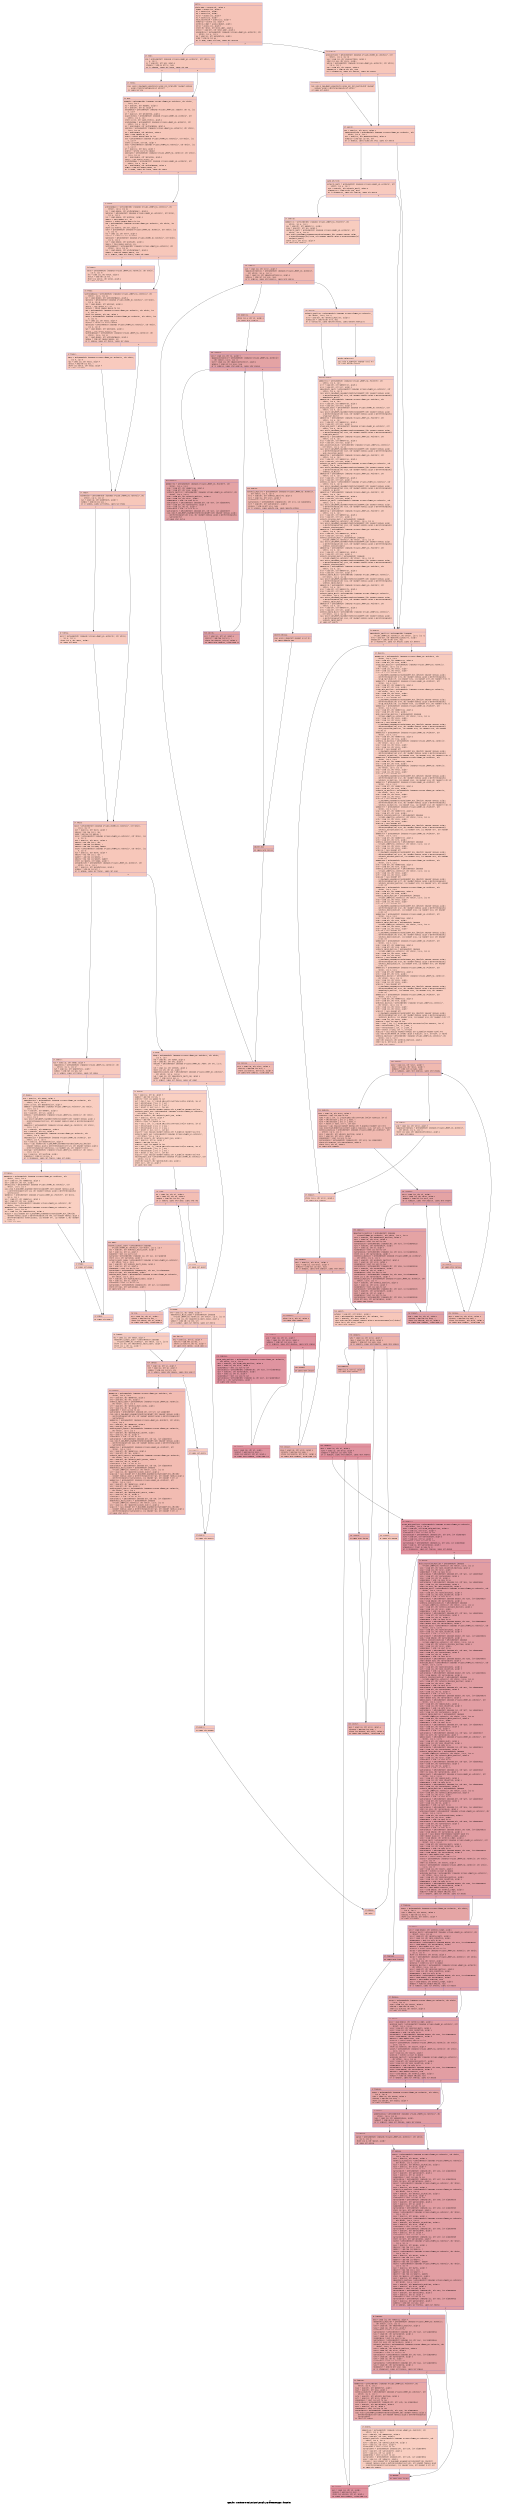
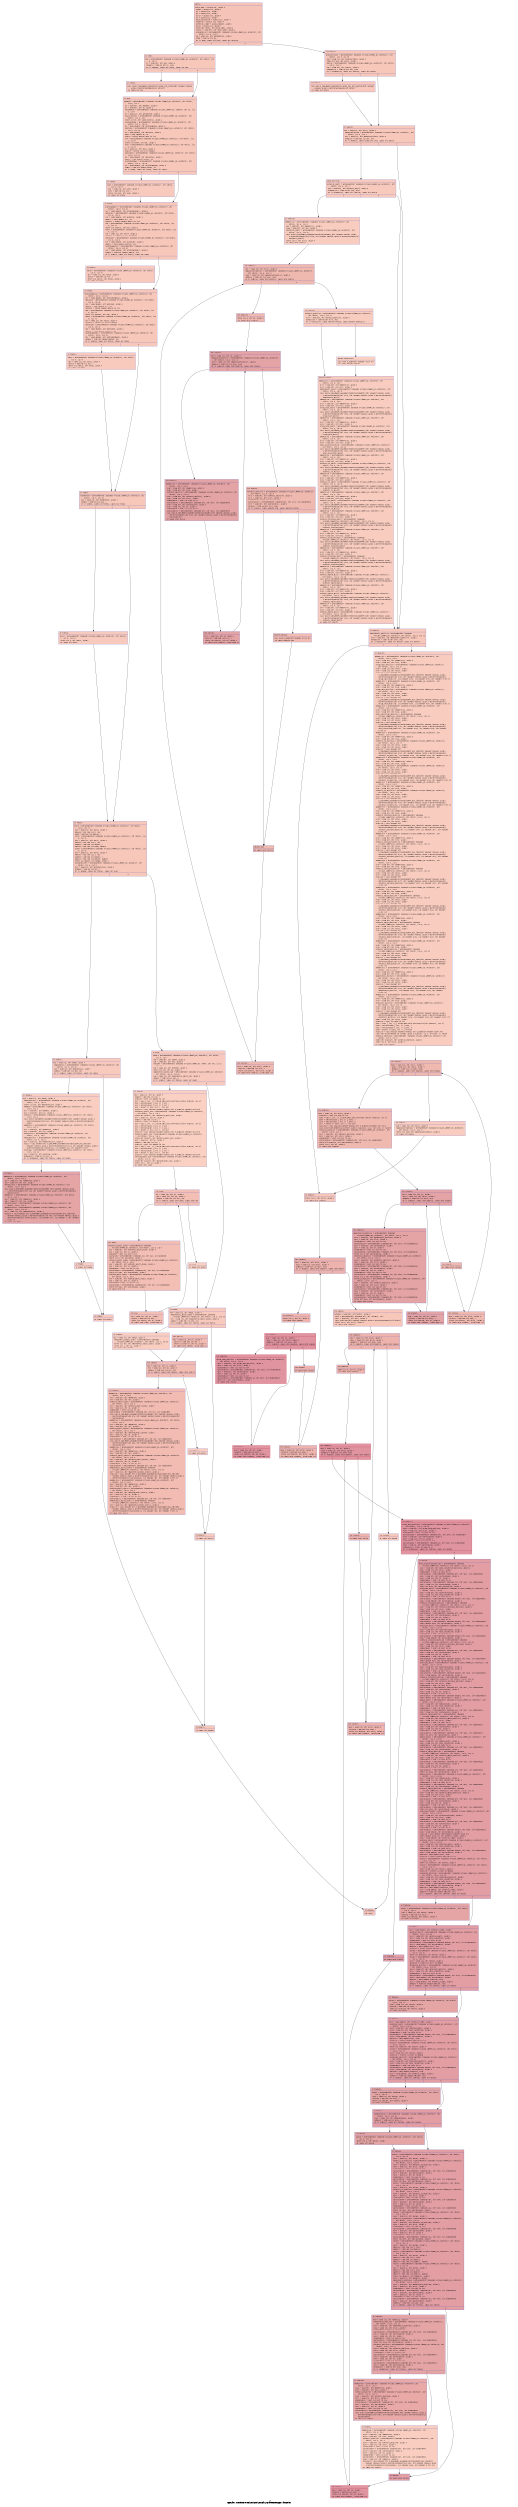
node "if.then8:": added
node "if.then59:": fillcolor #f3947570 -> #c5333470
edge "if.end66:" -> "if.end119:": added
